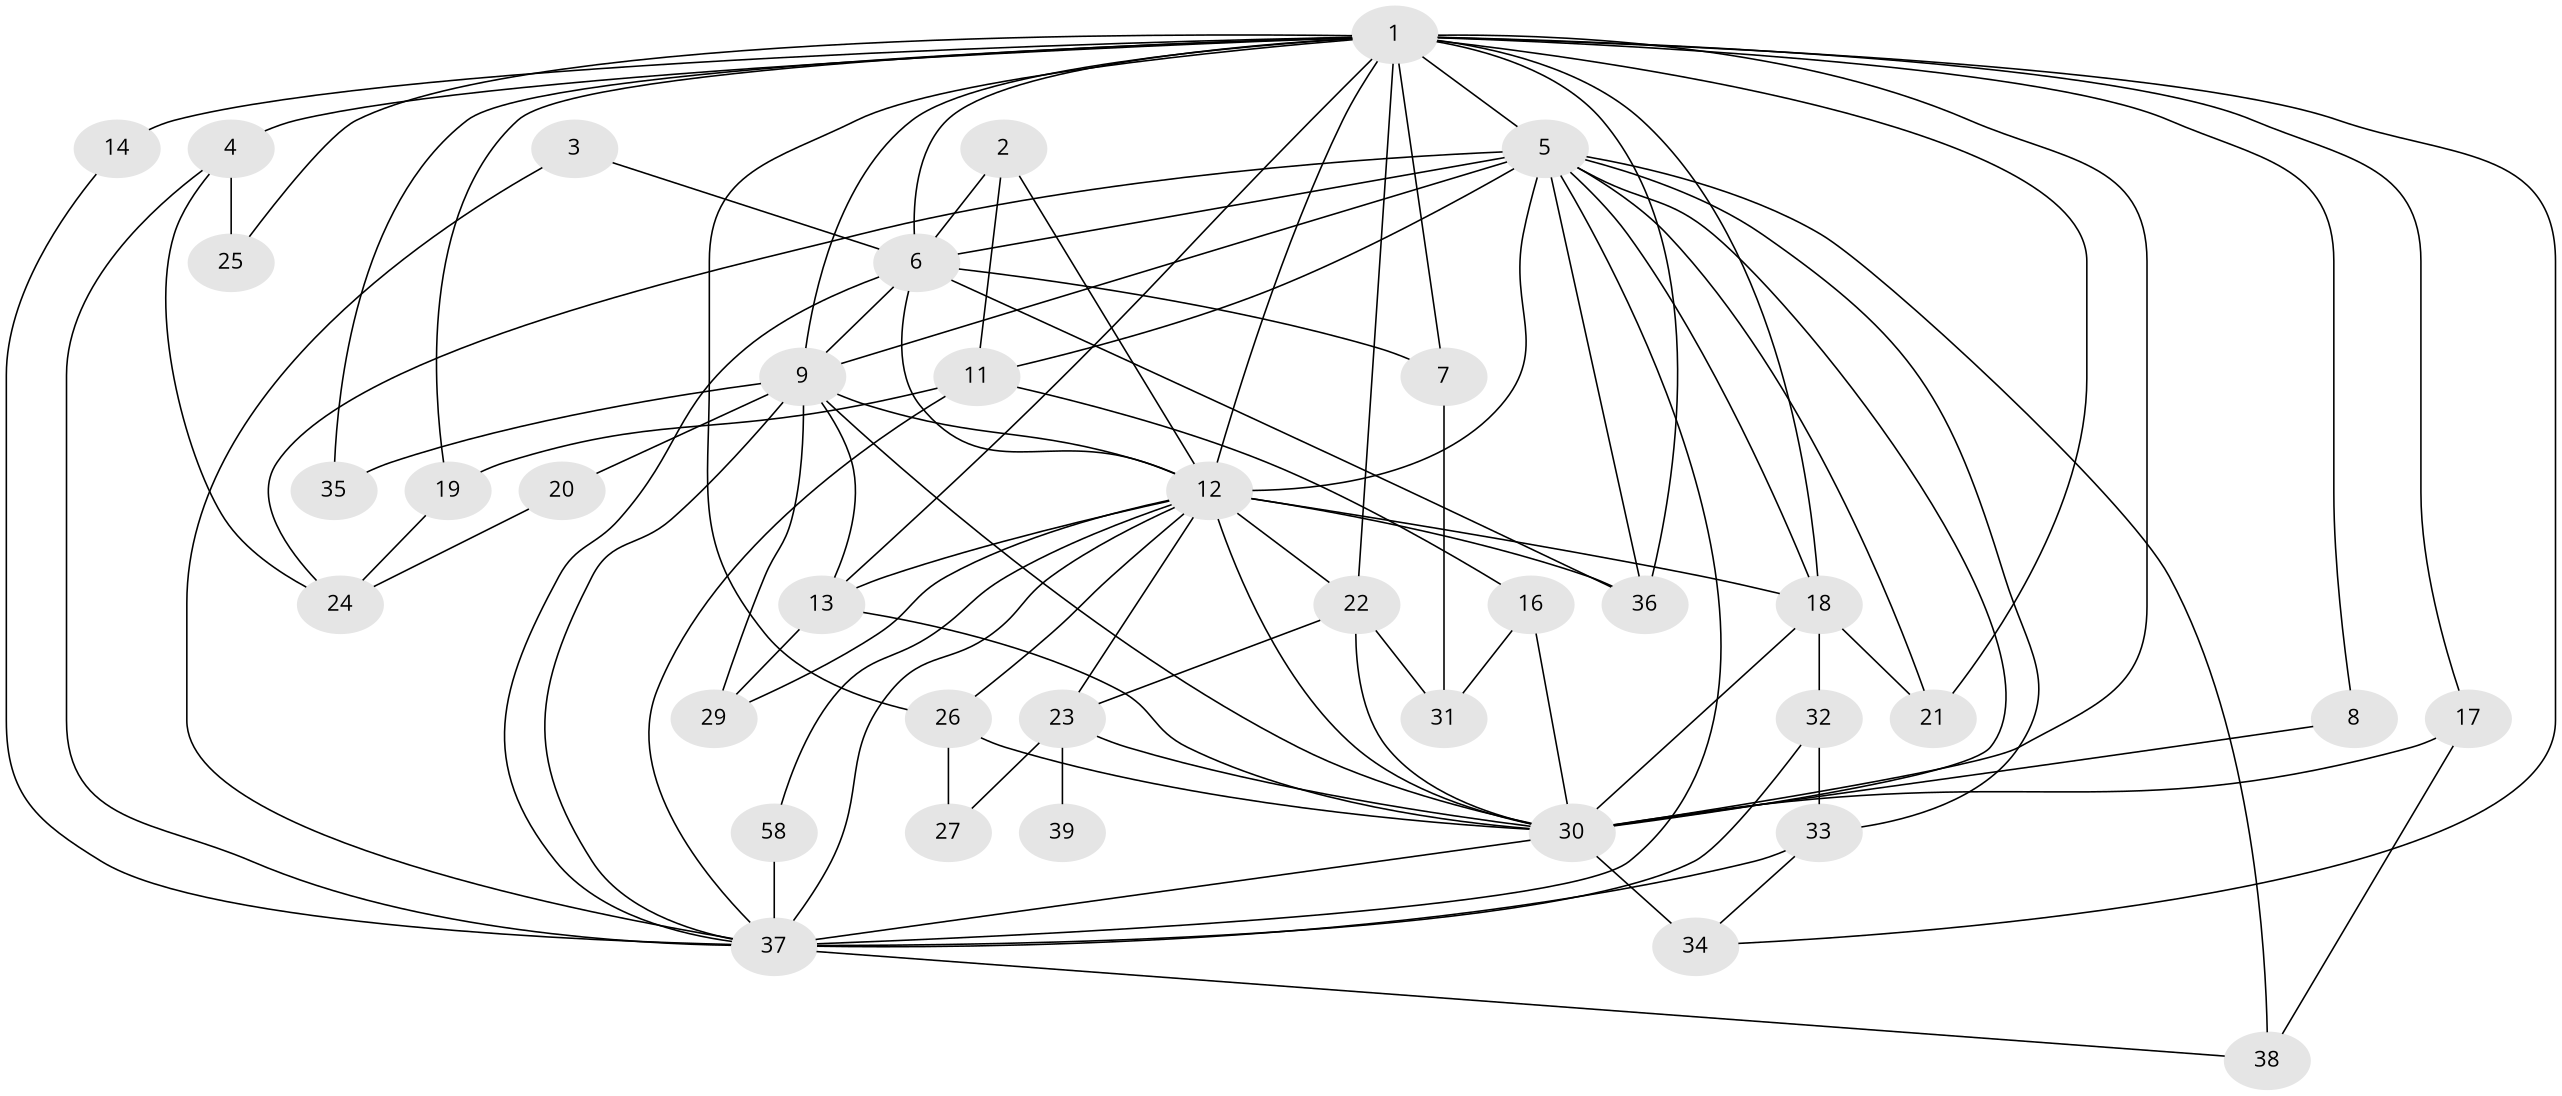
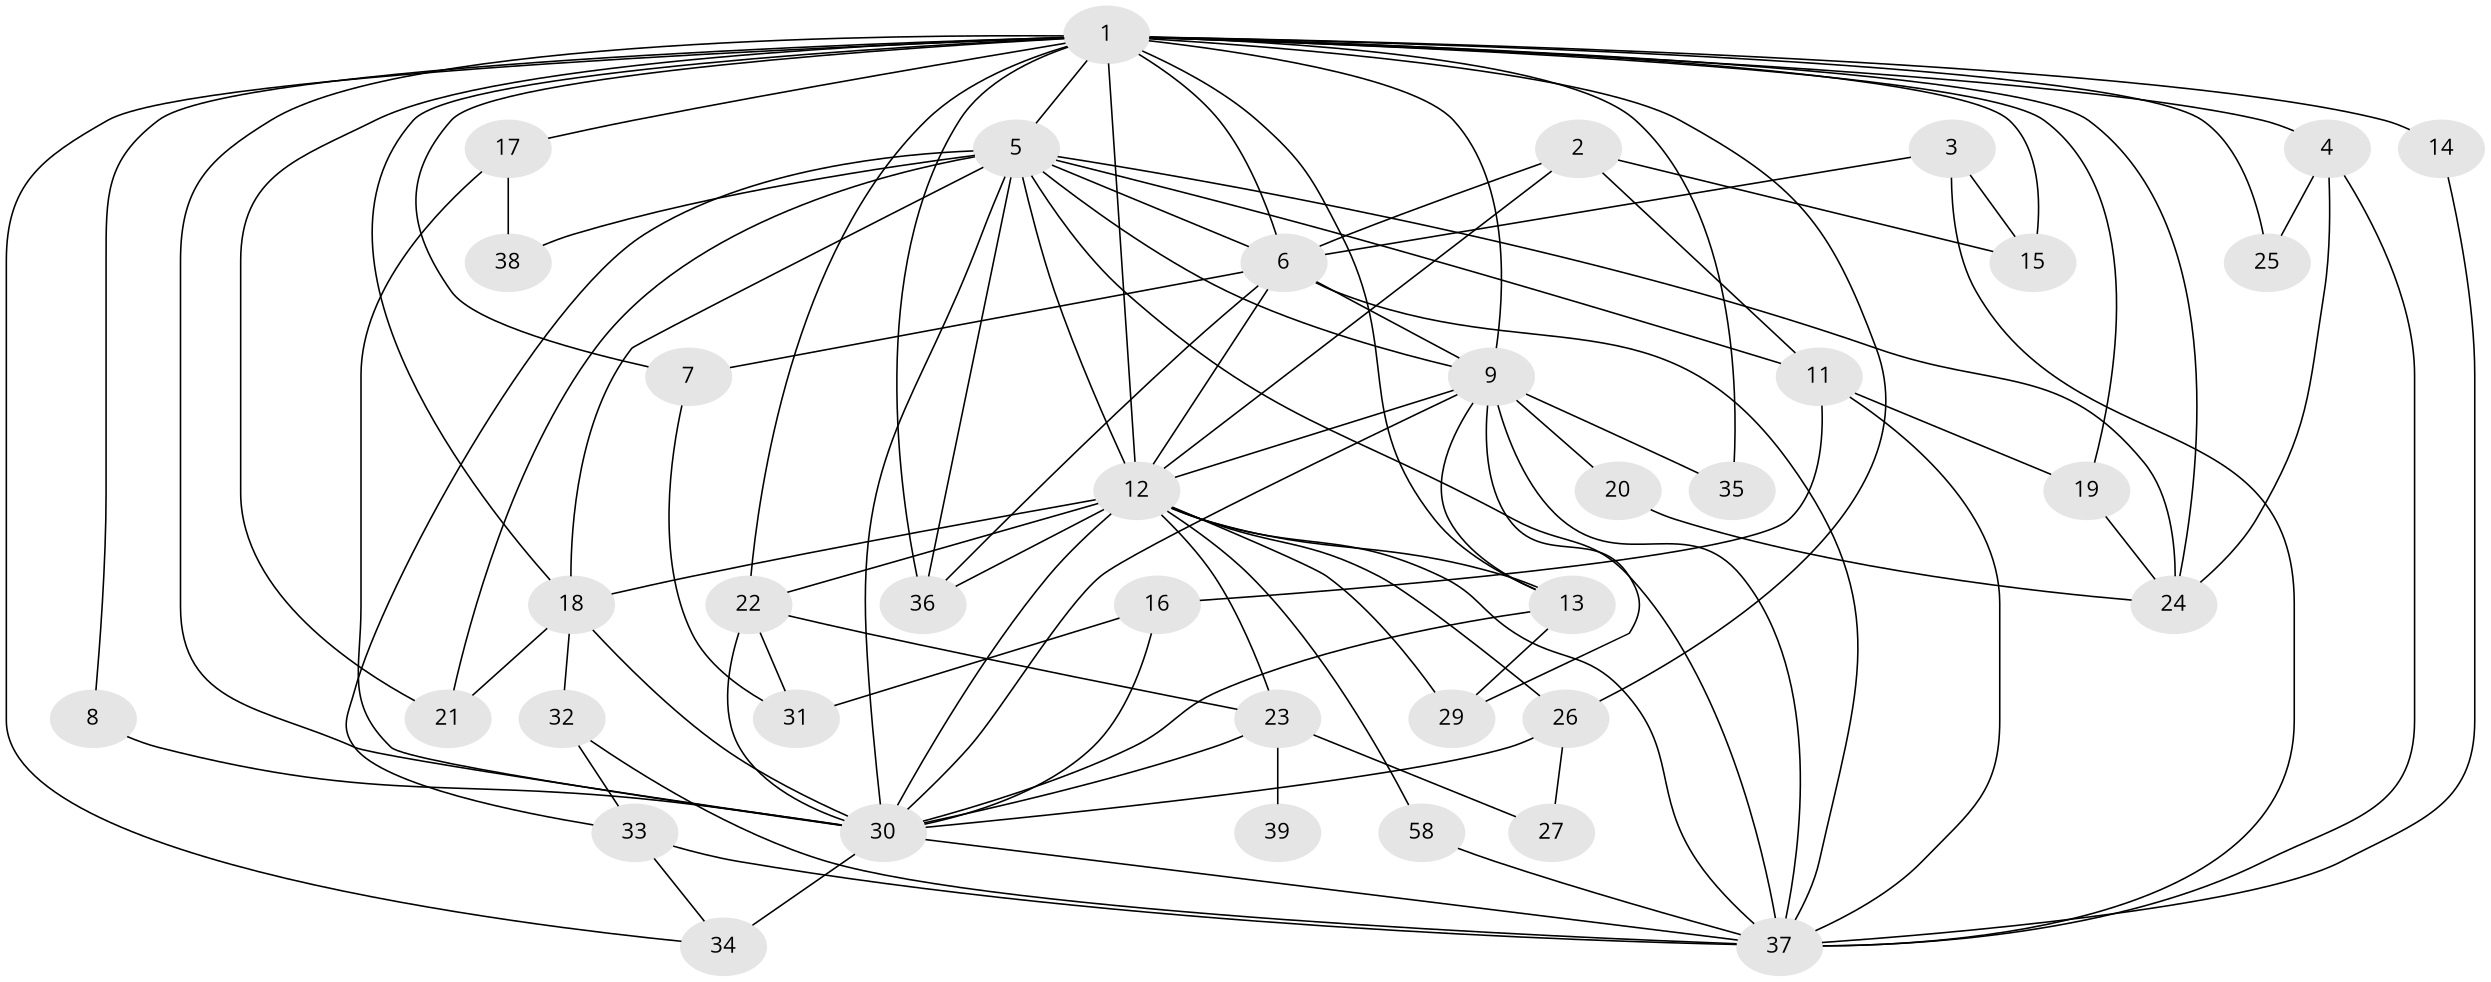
edge "1" -- "24": added
node "15": added
edge "37" -- "38": removed
